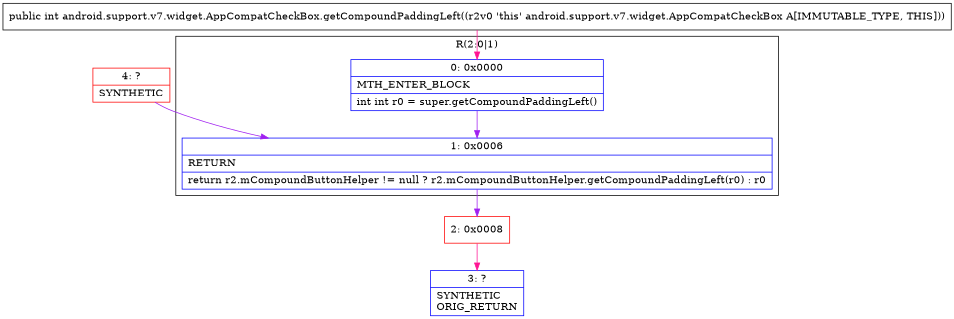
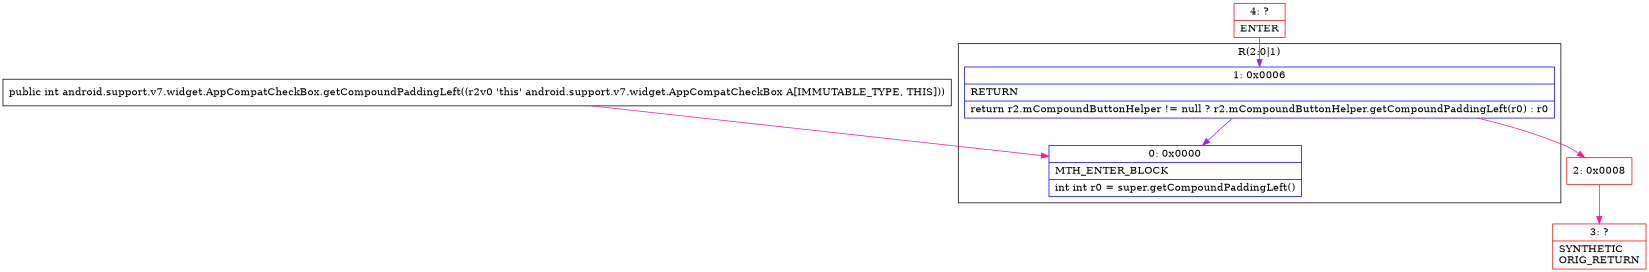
node "4: ?": text "SYNTHETIC" -> "ENTER"
edge "0: 0x0000" -> "1: 0x0006": reversed
edge "1: 0x0006" -> "2: 0x0008": color purple -> deeppink
node "3: ?": color blue -> red
